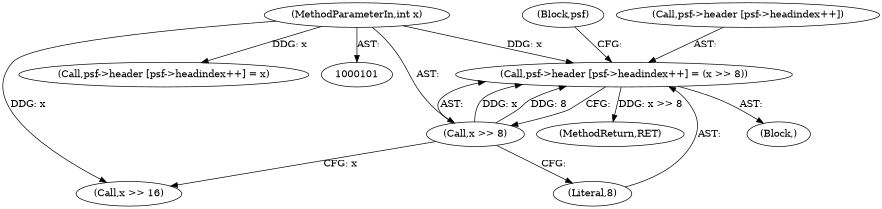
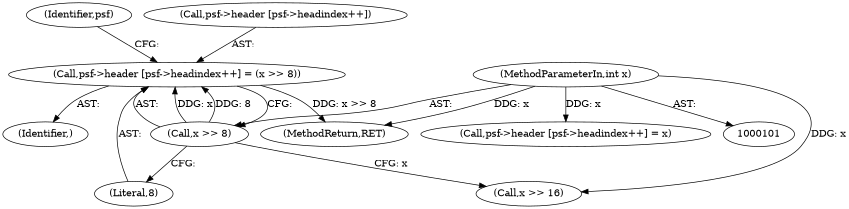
node "(Block,psf)": label "(Block,psf)" -> "(Identifier,psf)"
edge "(MethodParameterIn,int x)" -> "(Call,psf->header [psf->headindex++] = (x >> 8))": now "(MethodParameterIn,int x)" -> "(MethodReturn,RET)"
node "(Block,)": label "(Block,)" -> "(Identifier,)"
